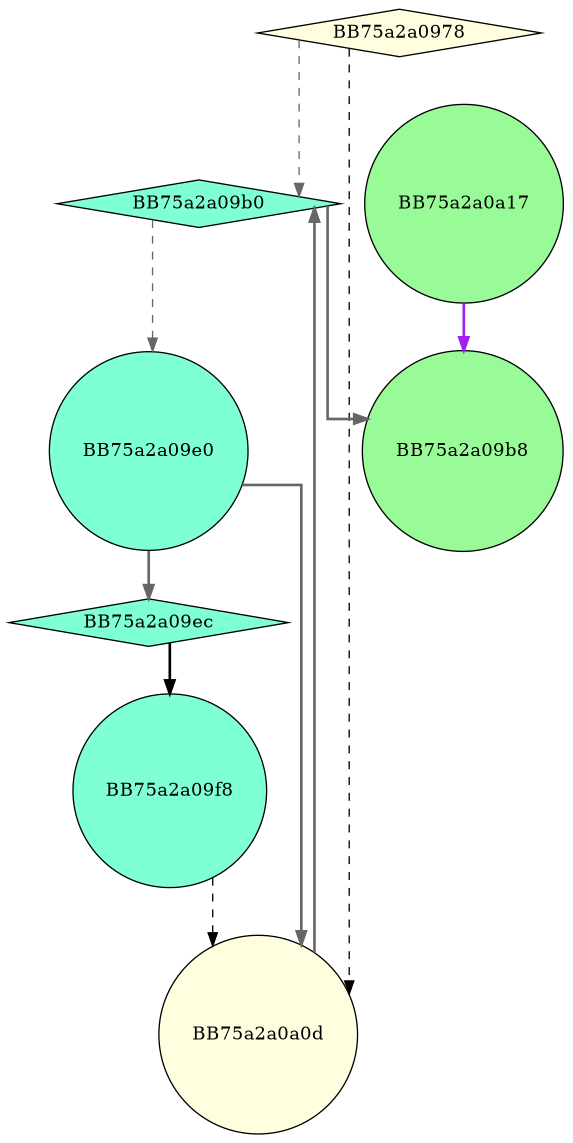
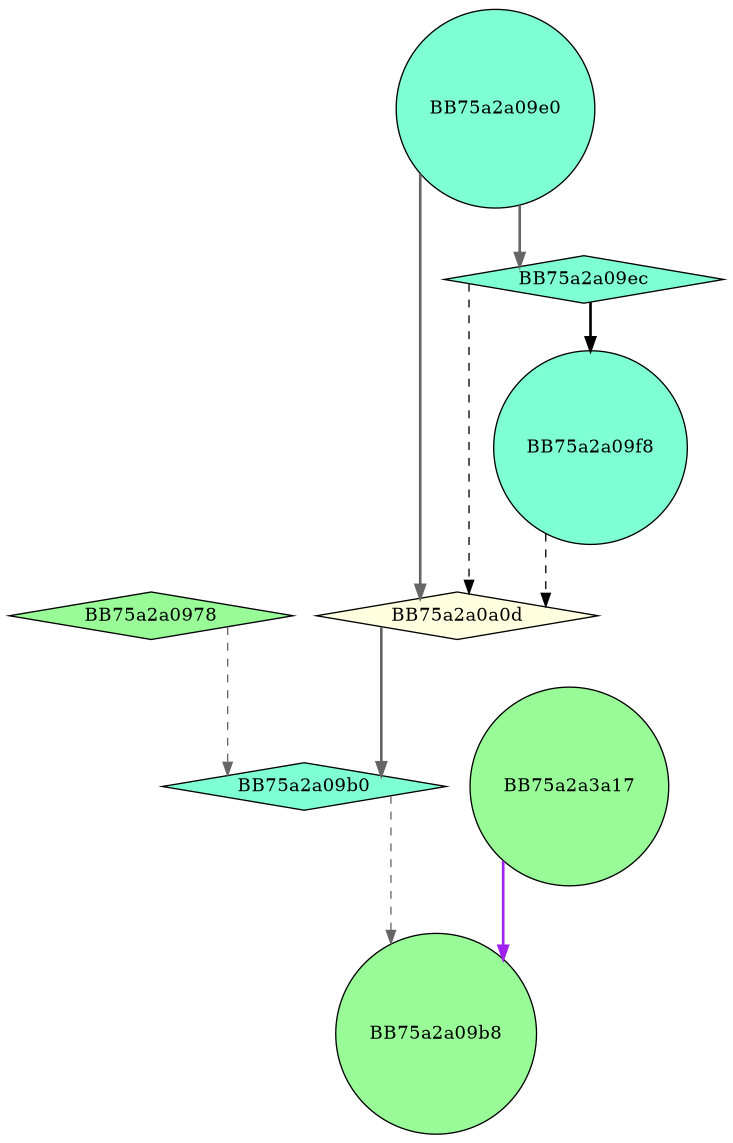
node "BB75a2a0978": fillcolor lightyellow -> palegreen
node "BB75a2a0a17": label "BB75a2a0a17" -> "BB75a2a3a17"
edge "BB75a2a09b0" -> "BB75a2a09e0": removed
edge "BB75a2a09b0" -> "BB75a2a09b8": style bold -> dashed
edge "BB75a2a0978" -> "BB75a2a0a0d": now "BB75a2a09ec" -> "BB75a2a0a0d"
node "BB75a2a0a0d": shape circle -> diamond
